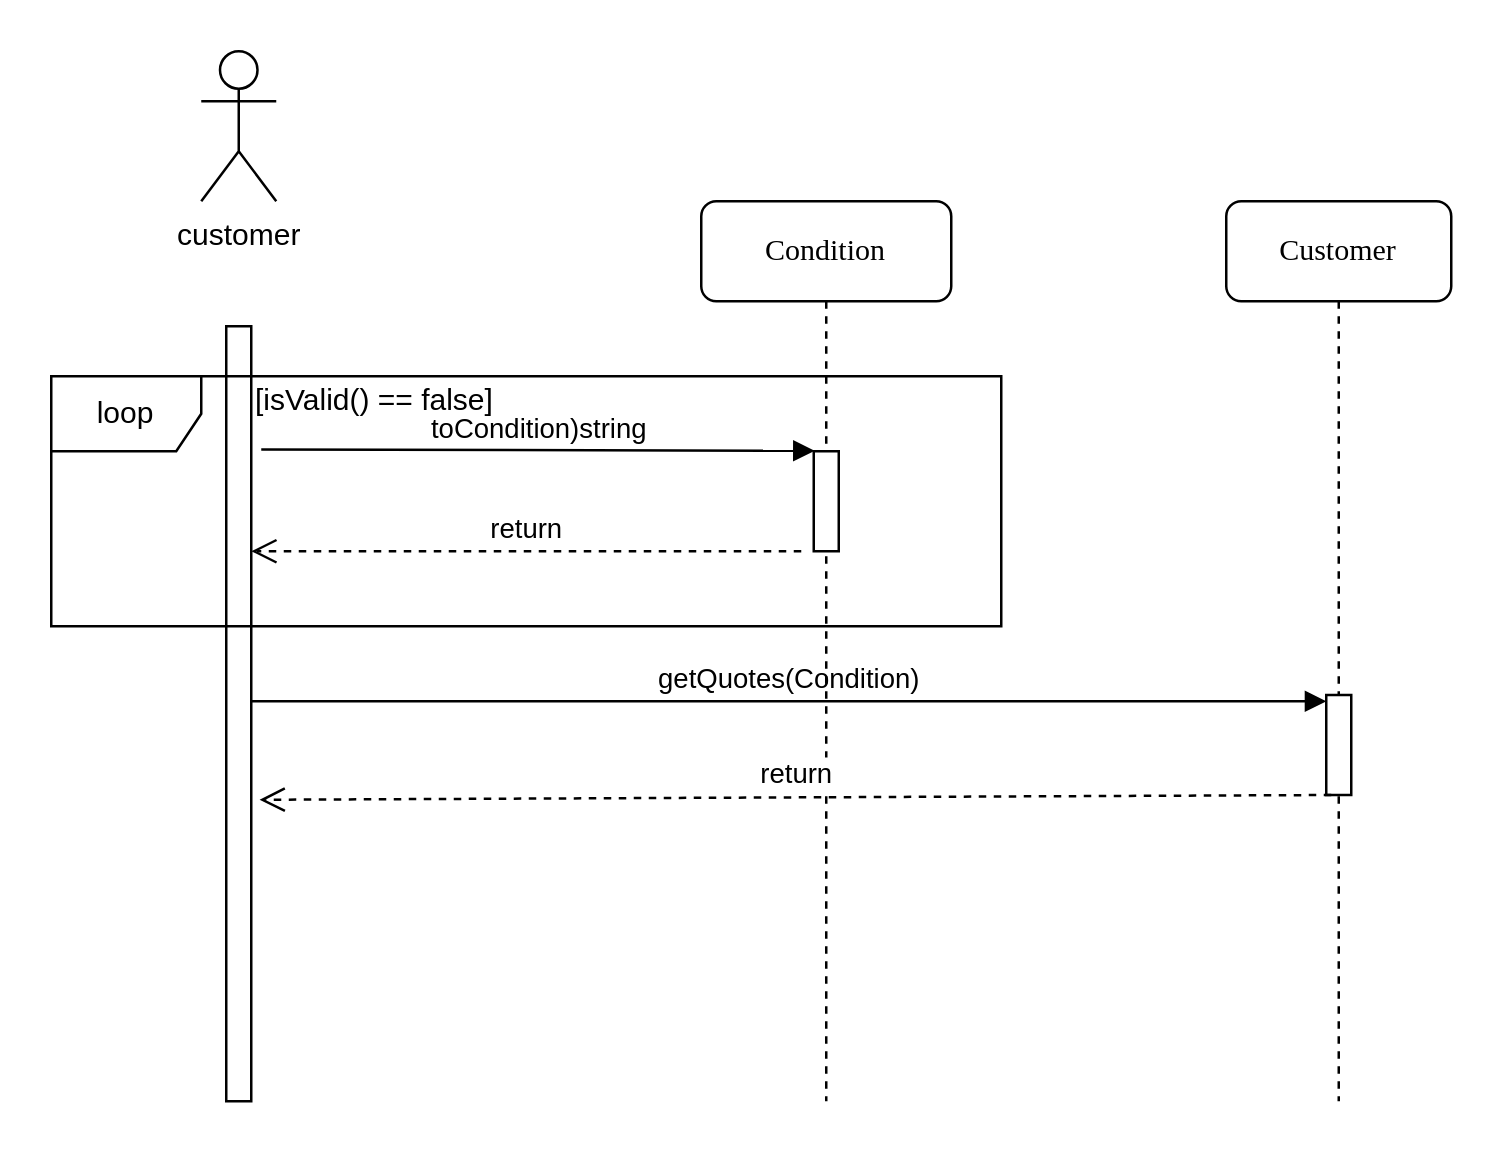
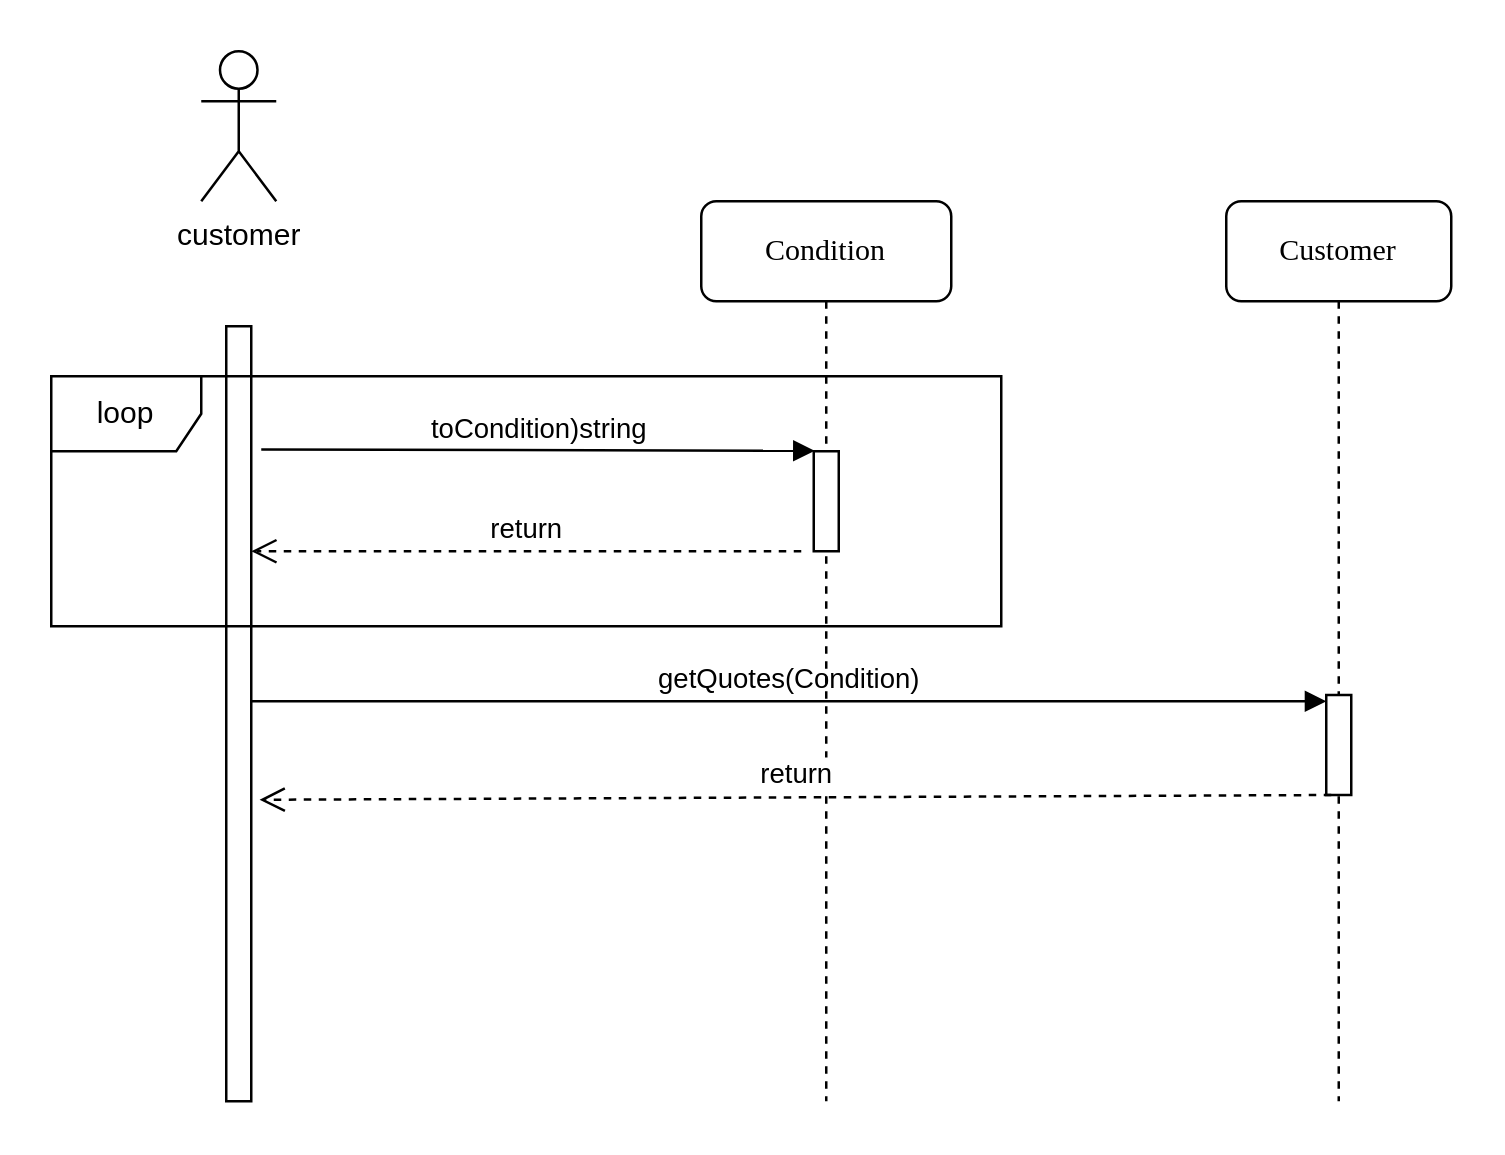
node "[isValid() == false]": removed
